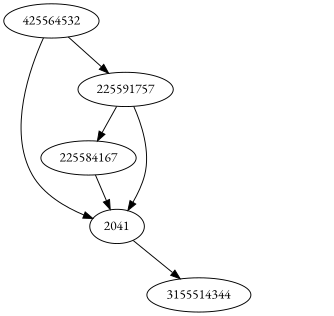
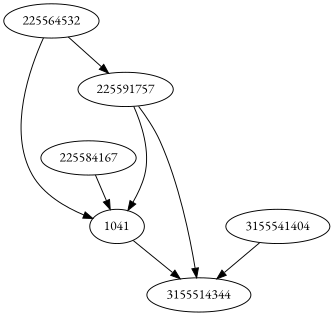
node "425564532": label "425564532" -> "225564532"
edge "225591757" -> "225584167": now "225591757" -> "3155514344"
node "2041": label "2041" -> "1041"
node "3155541404": added
